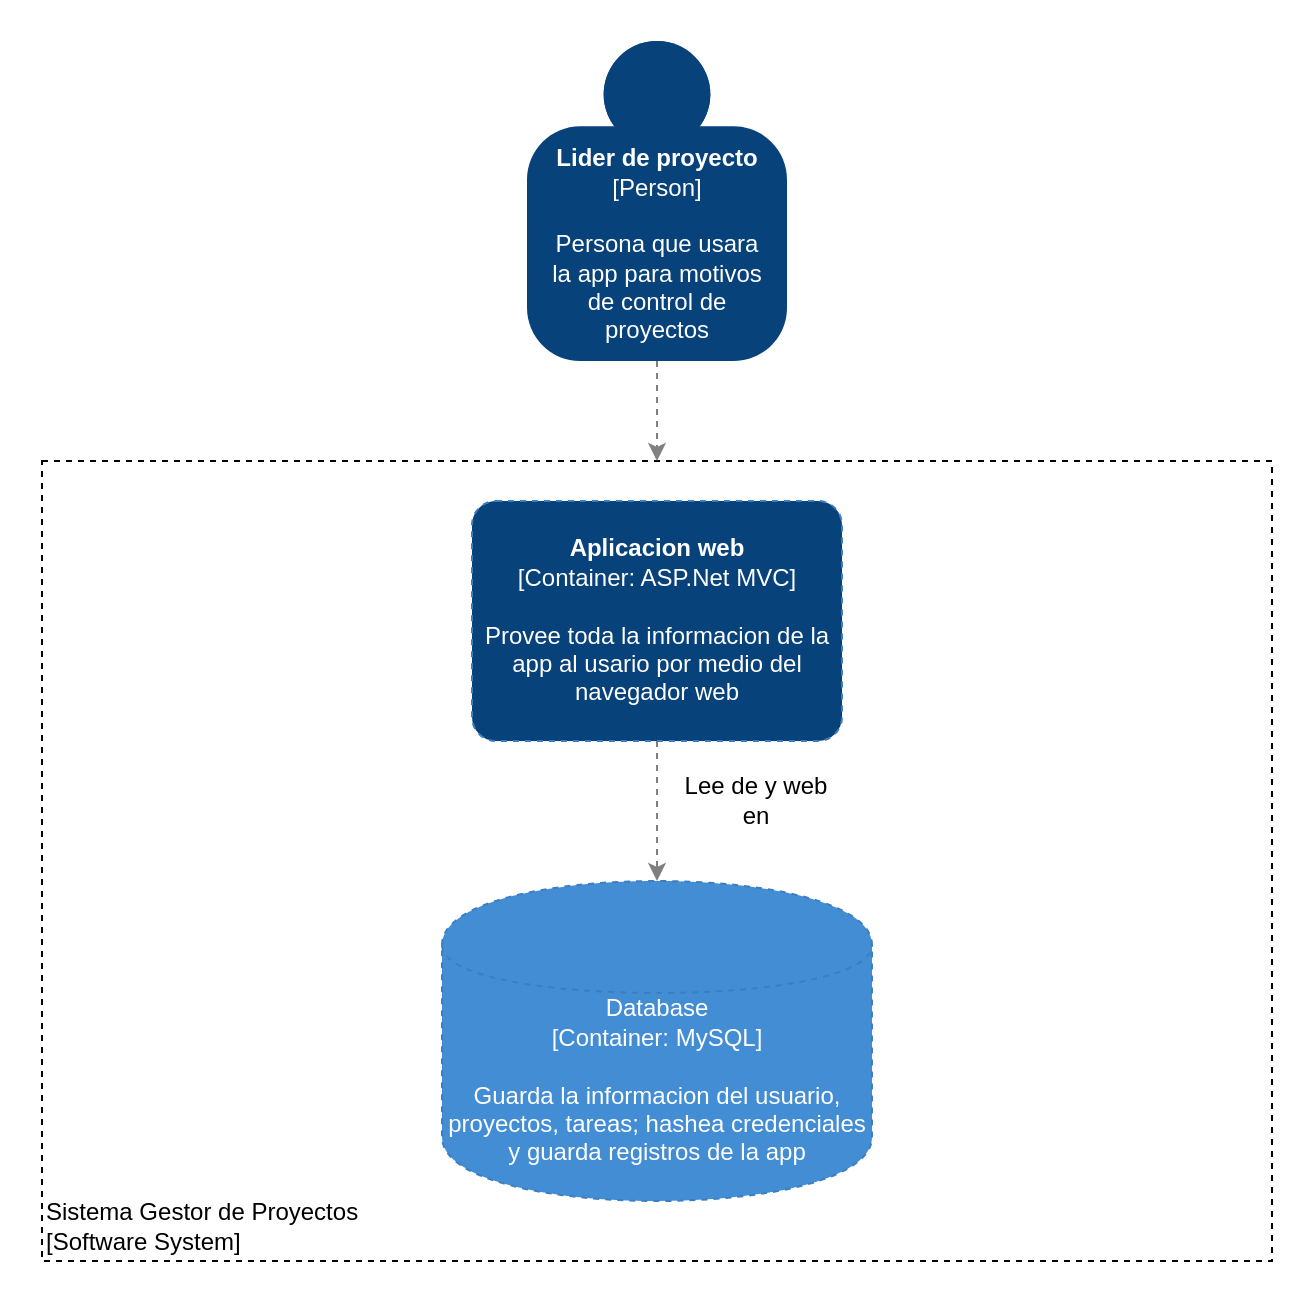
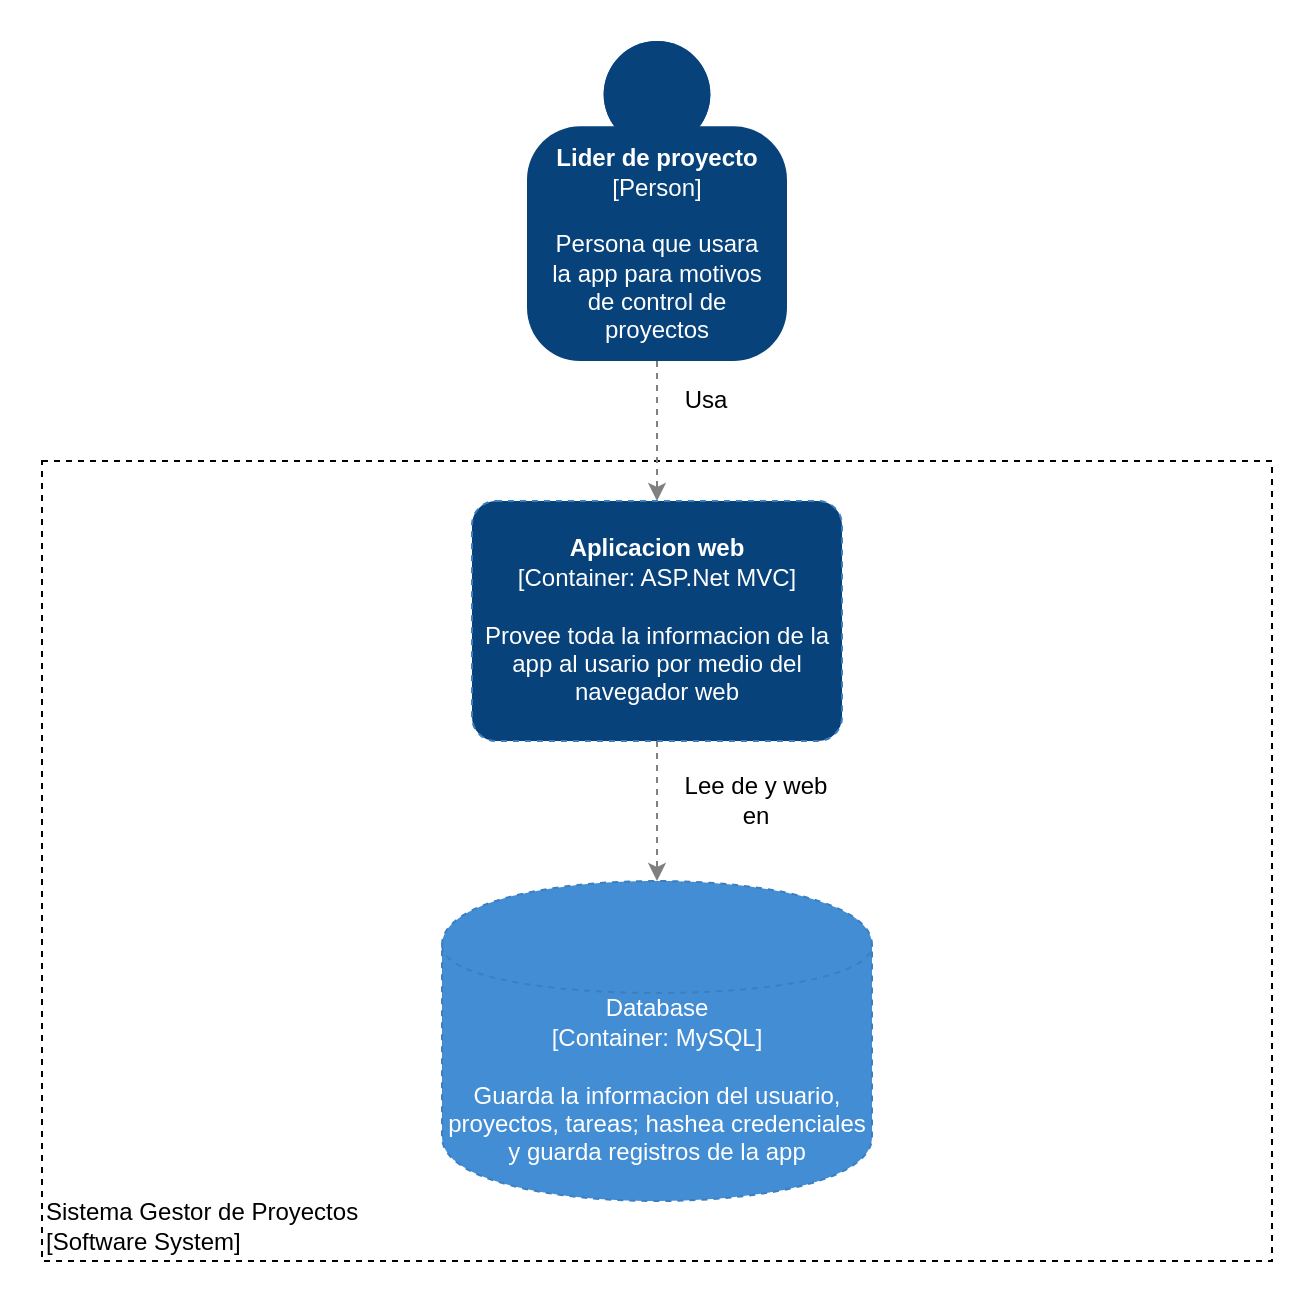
node "Usa": added
edge "Lider de proyecto [Person] Persona que usara la app para motivos de control de proyectos" -> "Sistema Gestor de Proyectos [Software System]": now "Lider de proyecto [Person] Persona que usara la app para motivos de control de proyectos" -> "Aplicacion web [Container: ASP.Net MVC] Provee toda la informacion de la app al usario por medio del navegador web"
